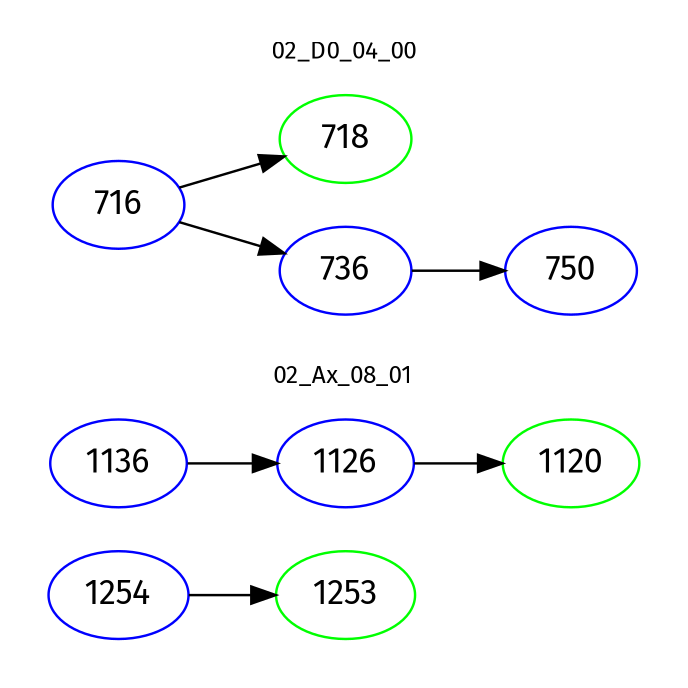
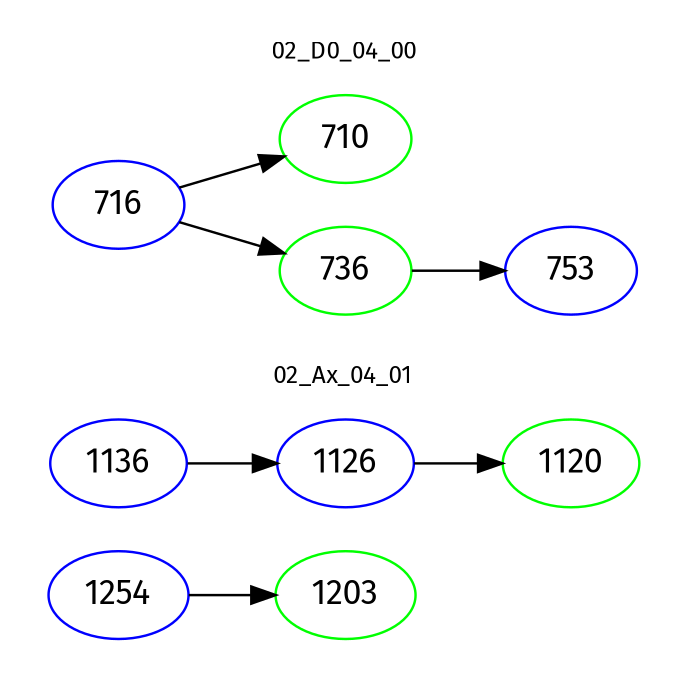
node "718": label "718" -> "710"
node "736": color blue -> green
node "750": label "750" -> "753"
cluster "02_Ax_08_01": label "02_Ax_08_01" -> "02_Ax_04_01"
node "1253": label "1253" -> "1203"
